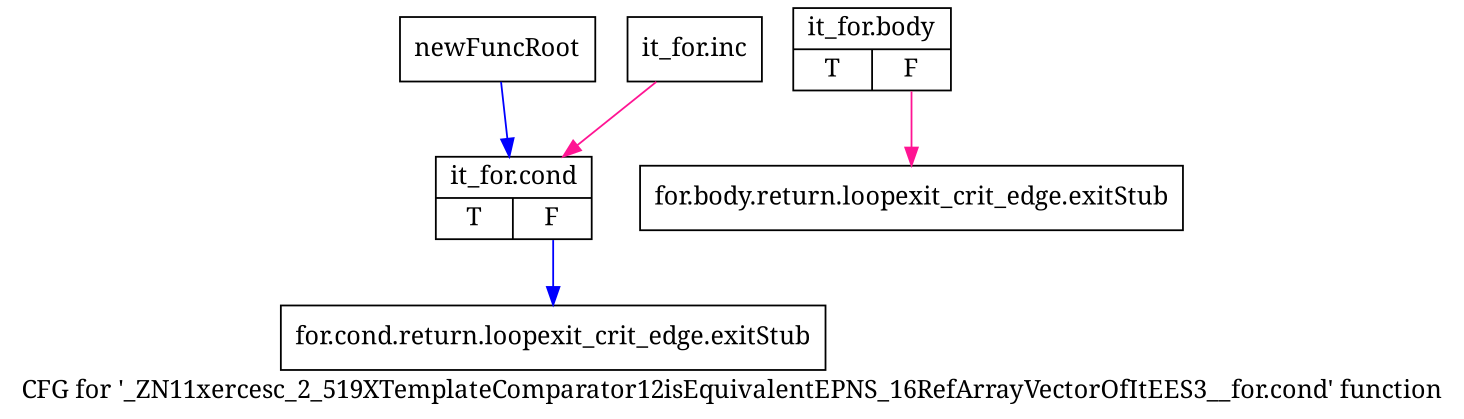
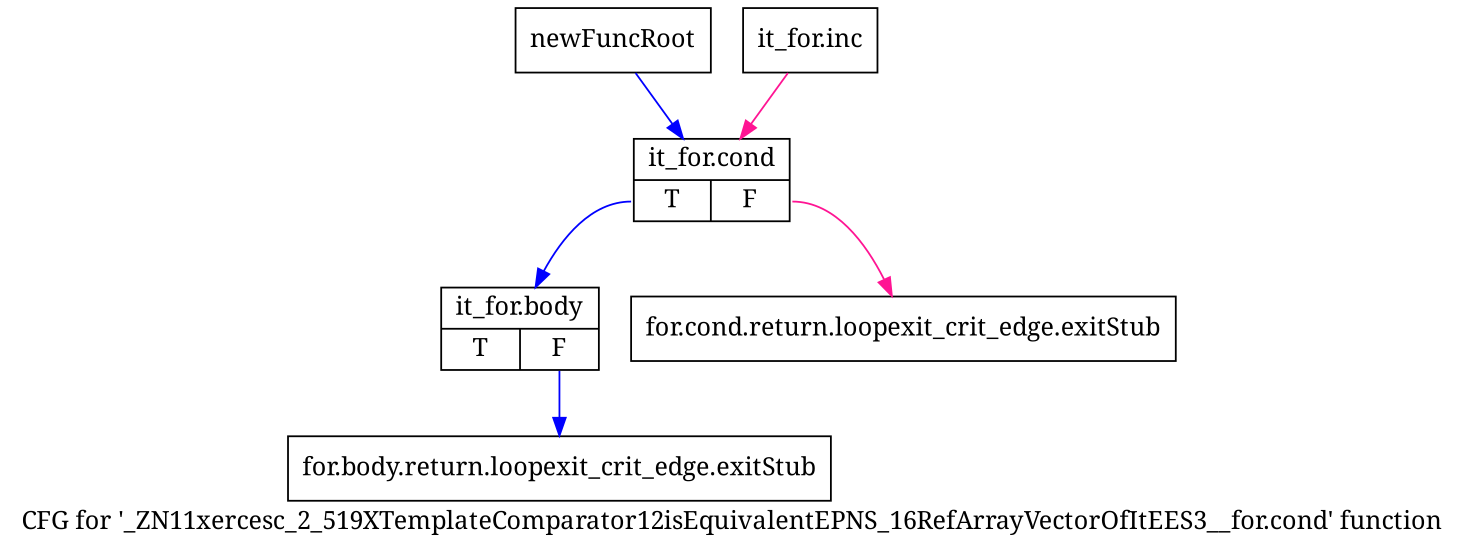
edge "it_for.body" -> "for.body.return.loopexit_crit_edge.exitStub": color deeppink -> blue
edge "it_for.cond" -> "it_for.body": added
edge "it_for.cond" -> "for.cond.return.loopexit_crit_edge.exitStub": color blue -> deeppink
